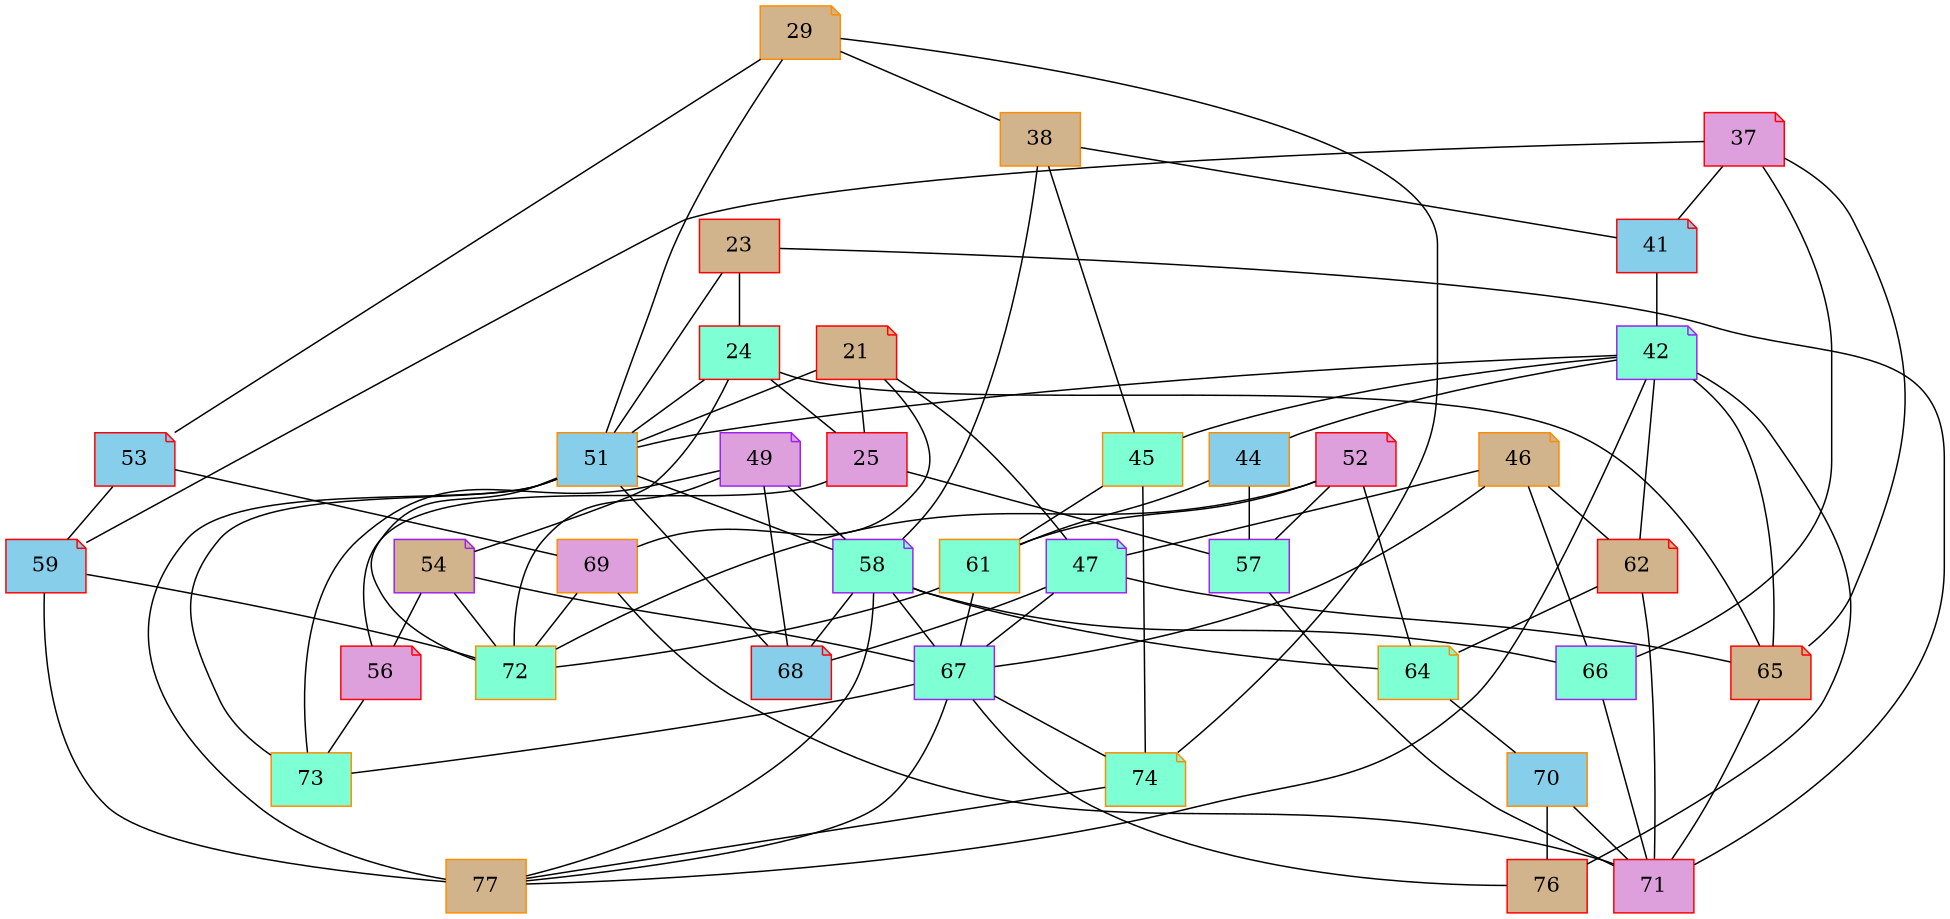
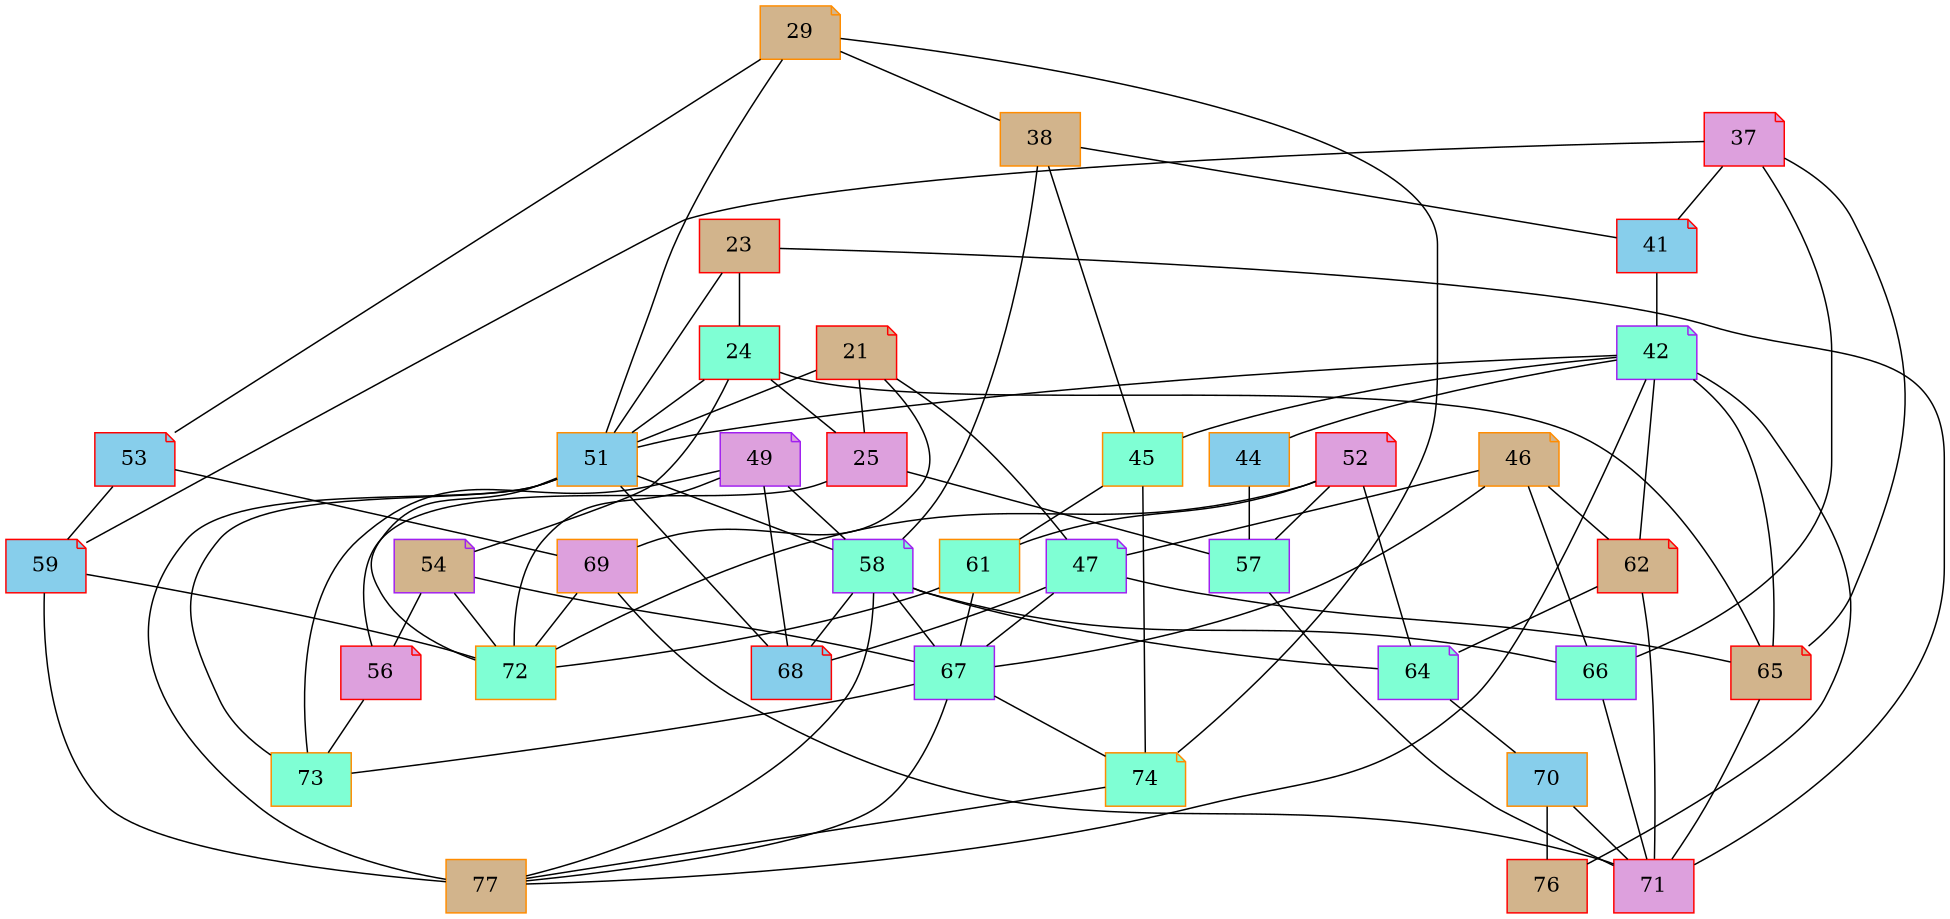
edge "44" -- "61": removed
node "64": color darkorange -> purple
edge "67" -- "76": removed
